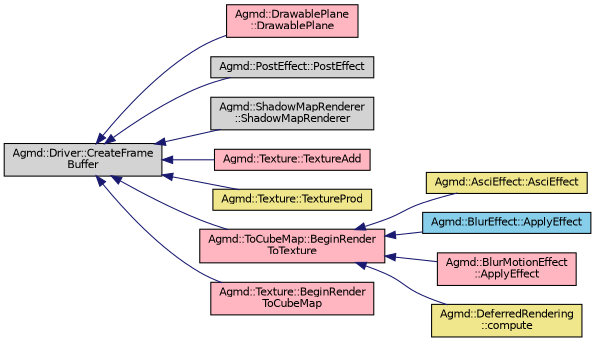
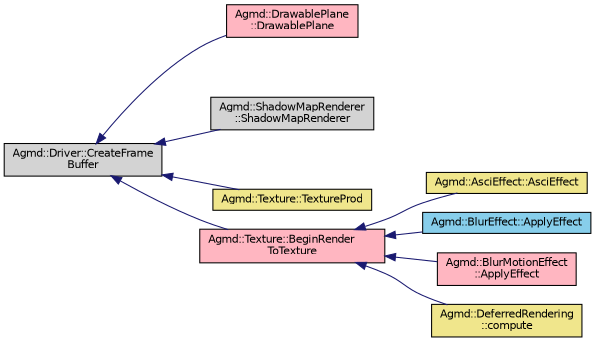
node "Agmd::PostEffect::PostEffect": removed
node "Agmd::Texture::TextureAdd": removed
node "Agmd::ToCubeMap::BeginRender ToTexture": label "Agmd::ToCubeMap::BeginRender ToTexture" -> "Agmd::Texture::BeginRender ToTexture"
node "Agmd::Texture::BeginRender ToCubeMap": removed
